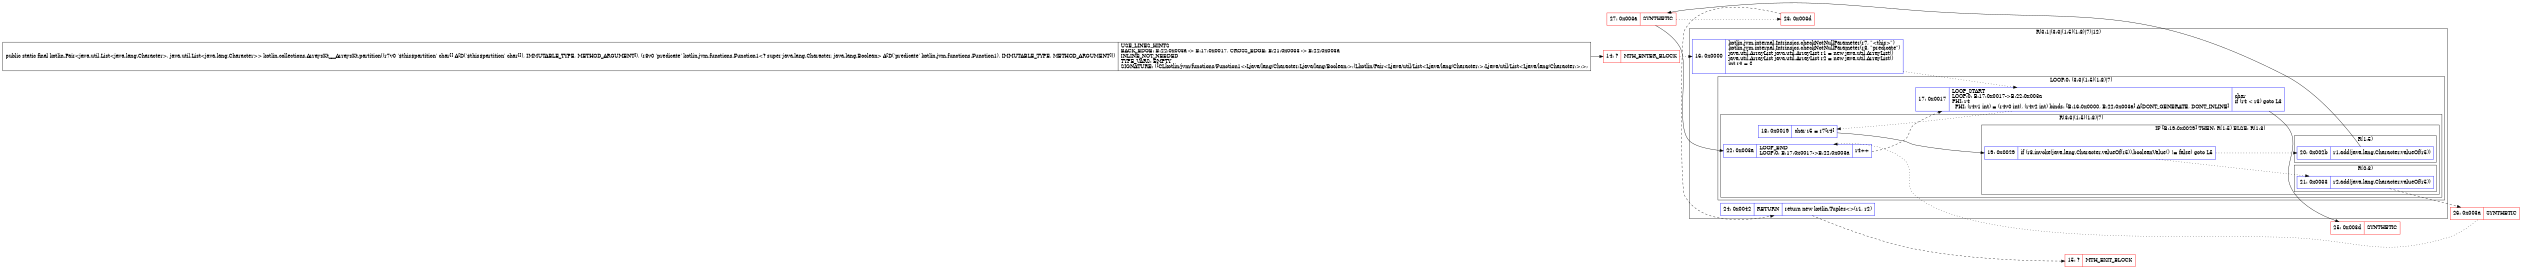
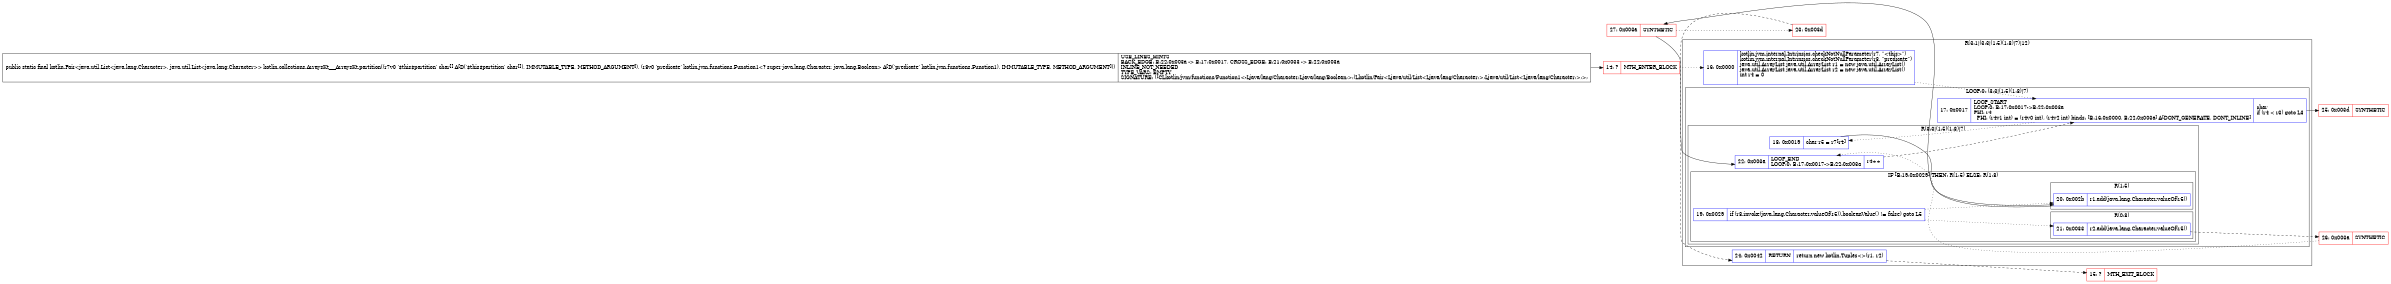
edge "18: 0x0019" -> "19: 0x0029": now "18: 0x0019" -> "20: 0x002b"
